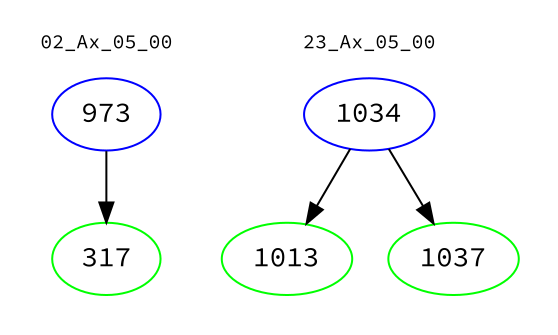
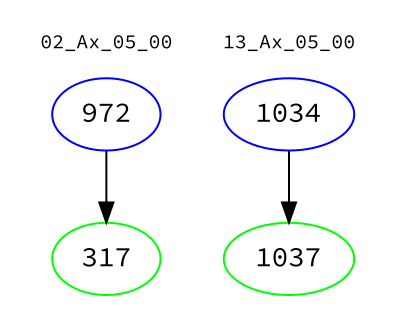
cluster "23_Ax_05_00": label "23_Ax_05_00" -> "13_Ax_05_00"
node "973": label "973" -> "972"
node "1013": removed
